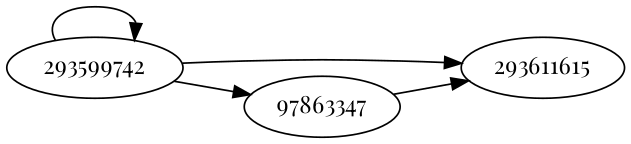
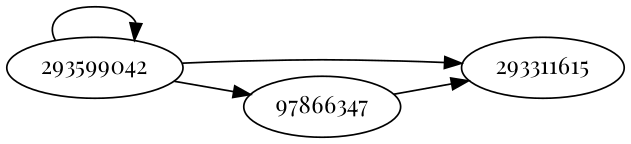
node "293599742": label "293599742" -> "293599042"
node "293611615": label "293611615" -> "293311615"
node "97863347": label "97863347" -> "97866347"
